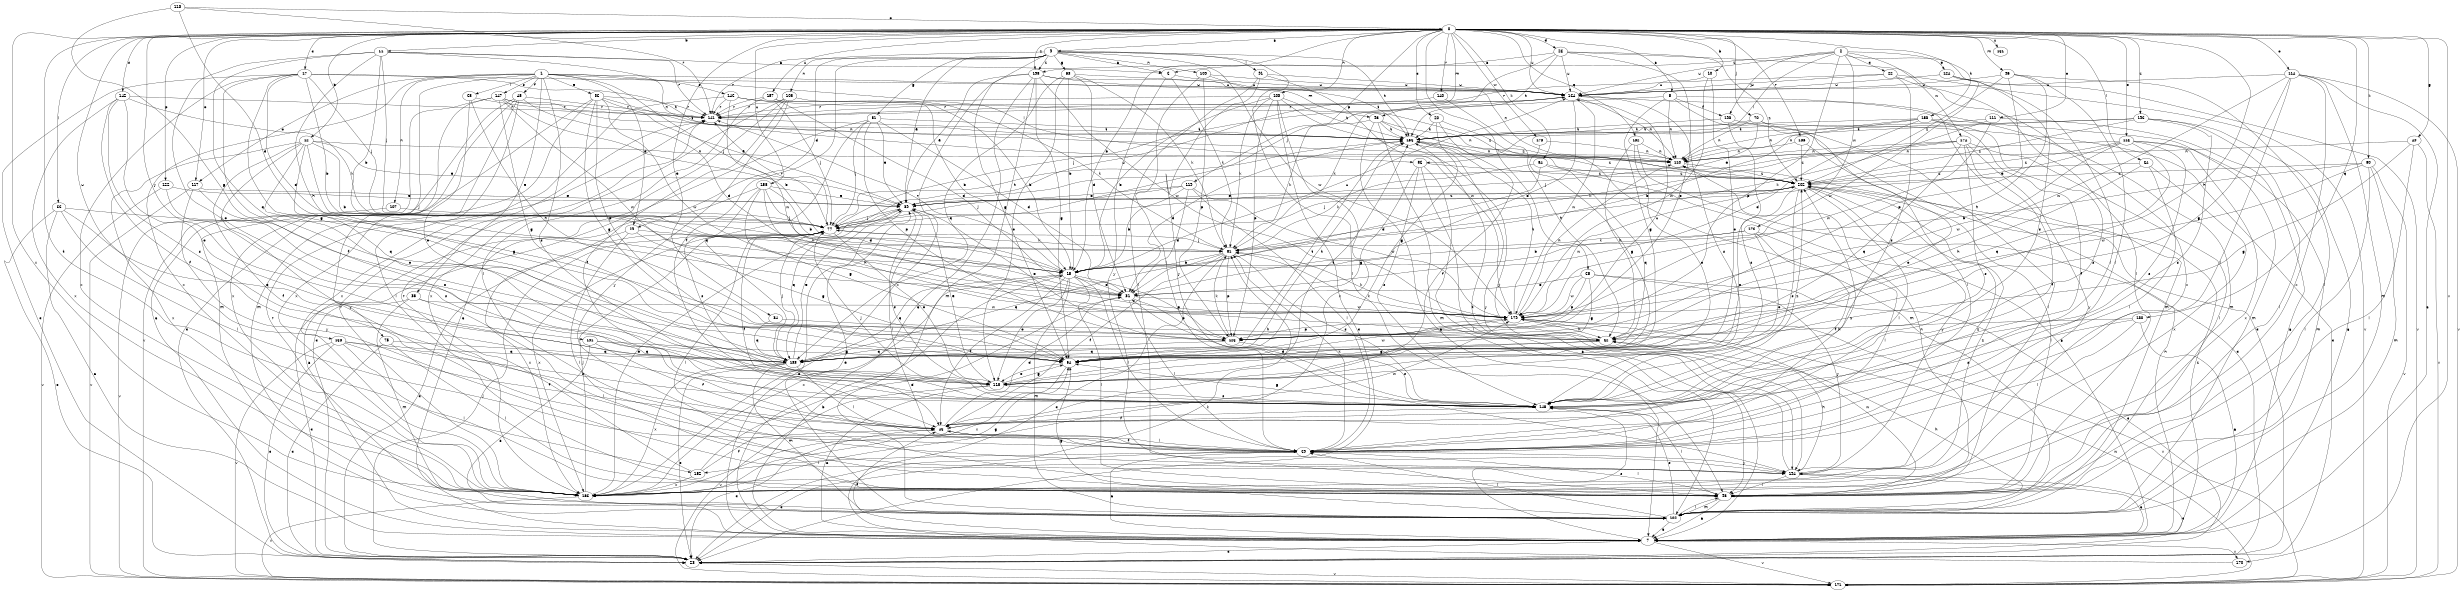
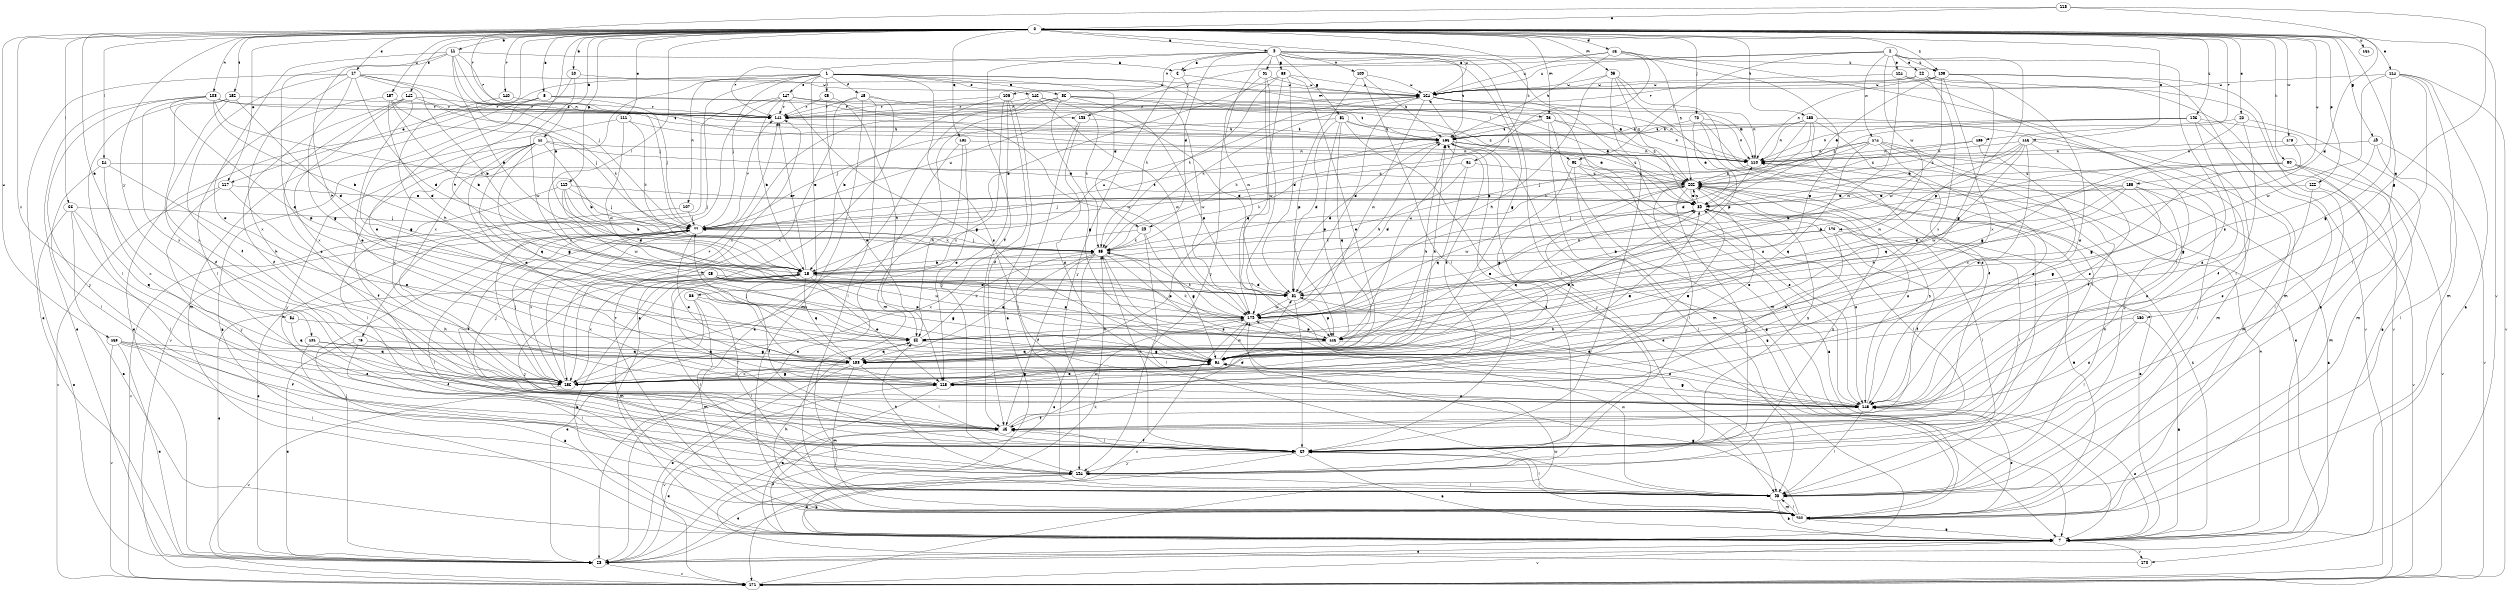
node "81": label "81" -> "85"
edge "69" -> "152": reversed
edge "114" -> "186": removed, label "x"
node "102": label "102" -> "702"
